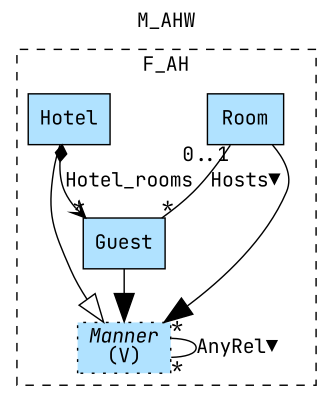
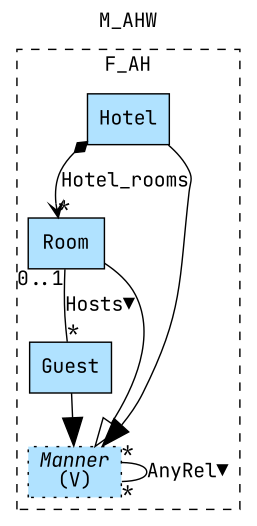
edge "Hotel" -- "Guest": now "Hotel" -- "Room"
edge "Hotel" -> "Manner": arrowhead onormal -> normal
edge "Room" -> "Manner": arrowhead normal -> onormal
